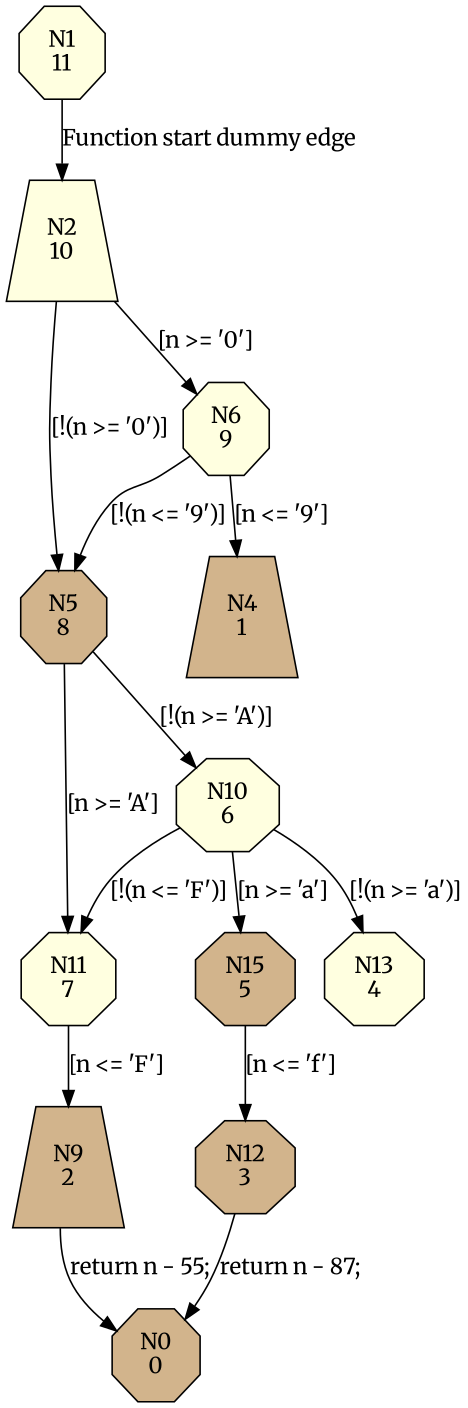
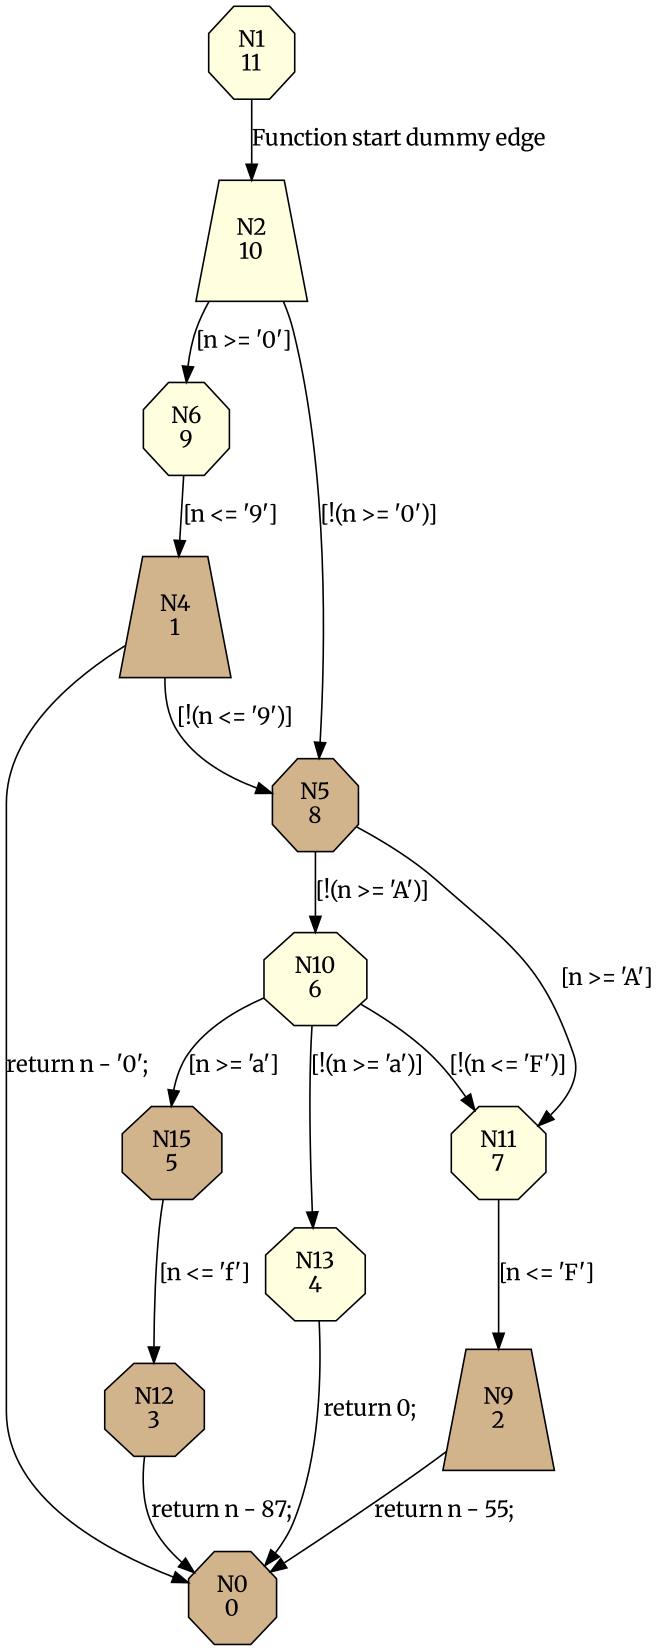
edge "N6 9" -> "N5 8": now "N4 1" -> "N5 8"
edge "N4 1" -> "N0 0": added, label "return n - '0';"
edge "N13 4" -> "N0 0": added, label "return 0;"
